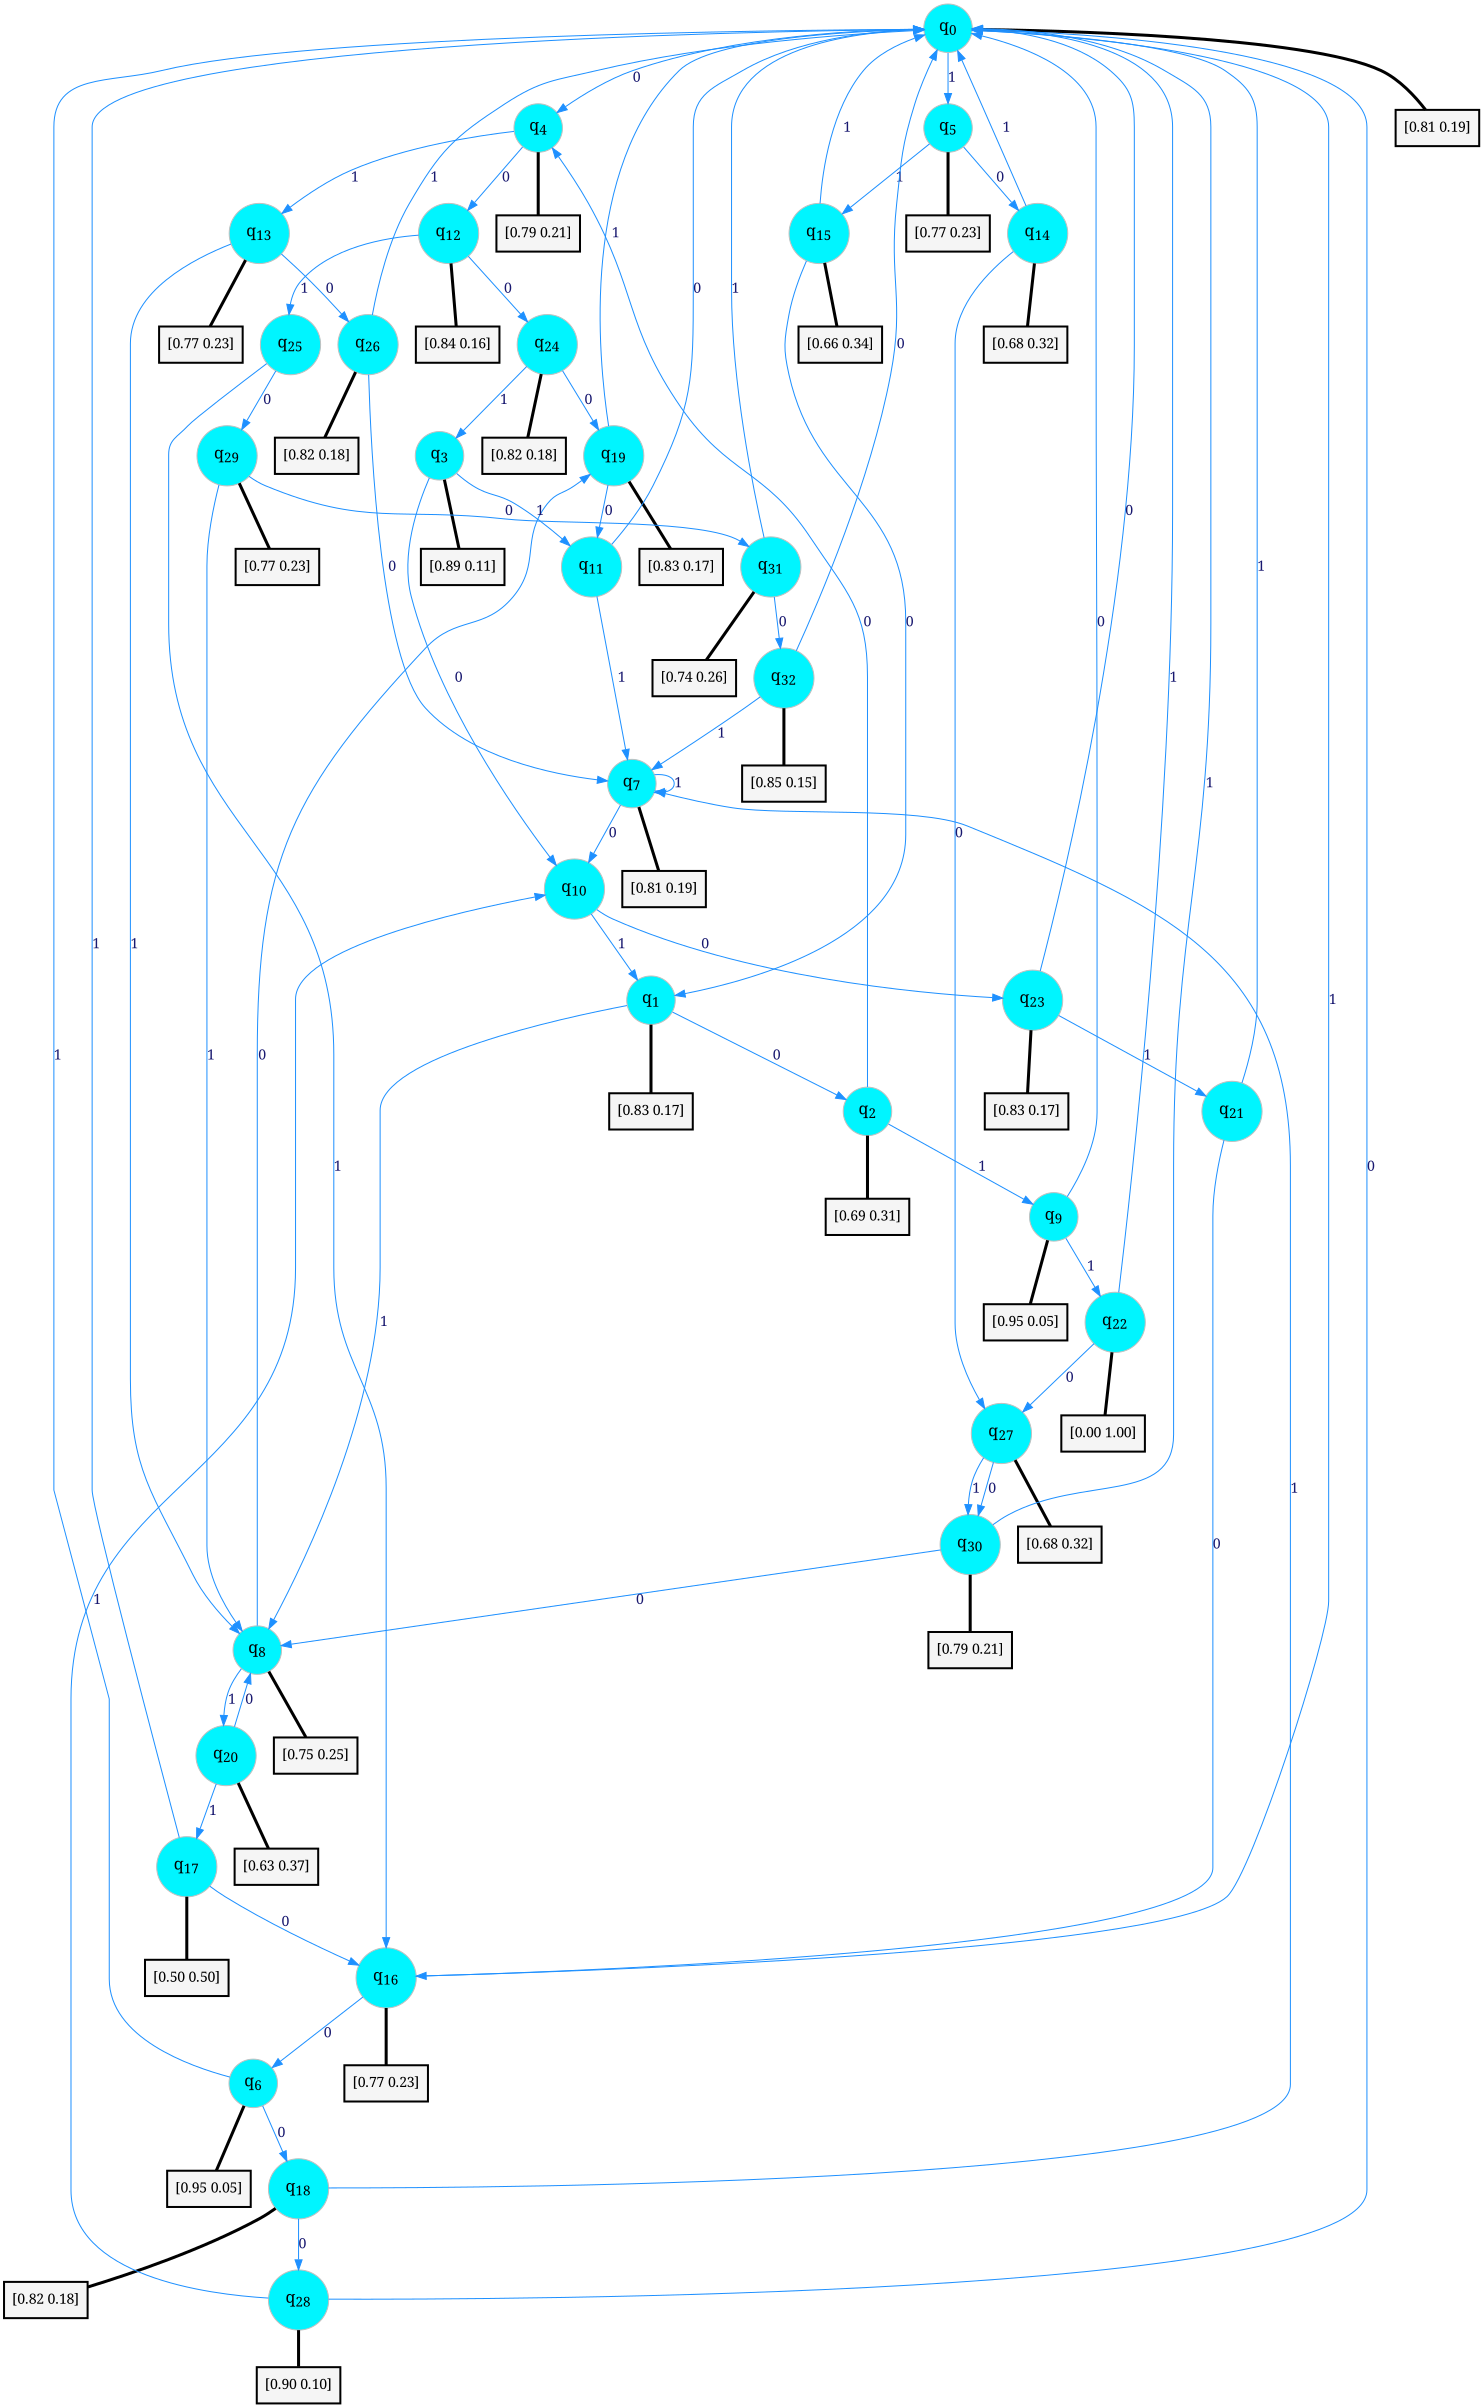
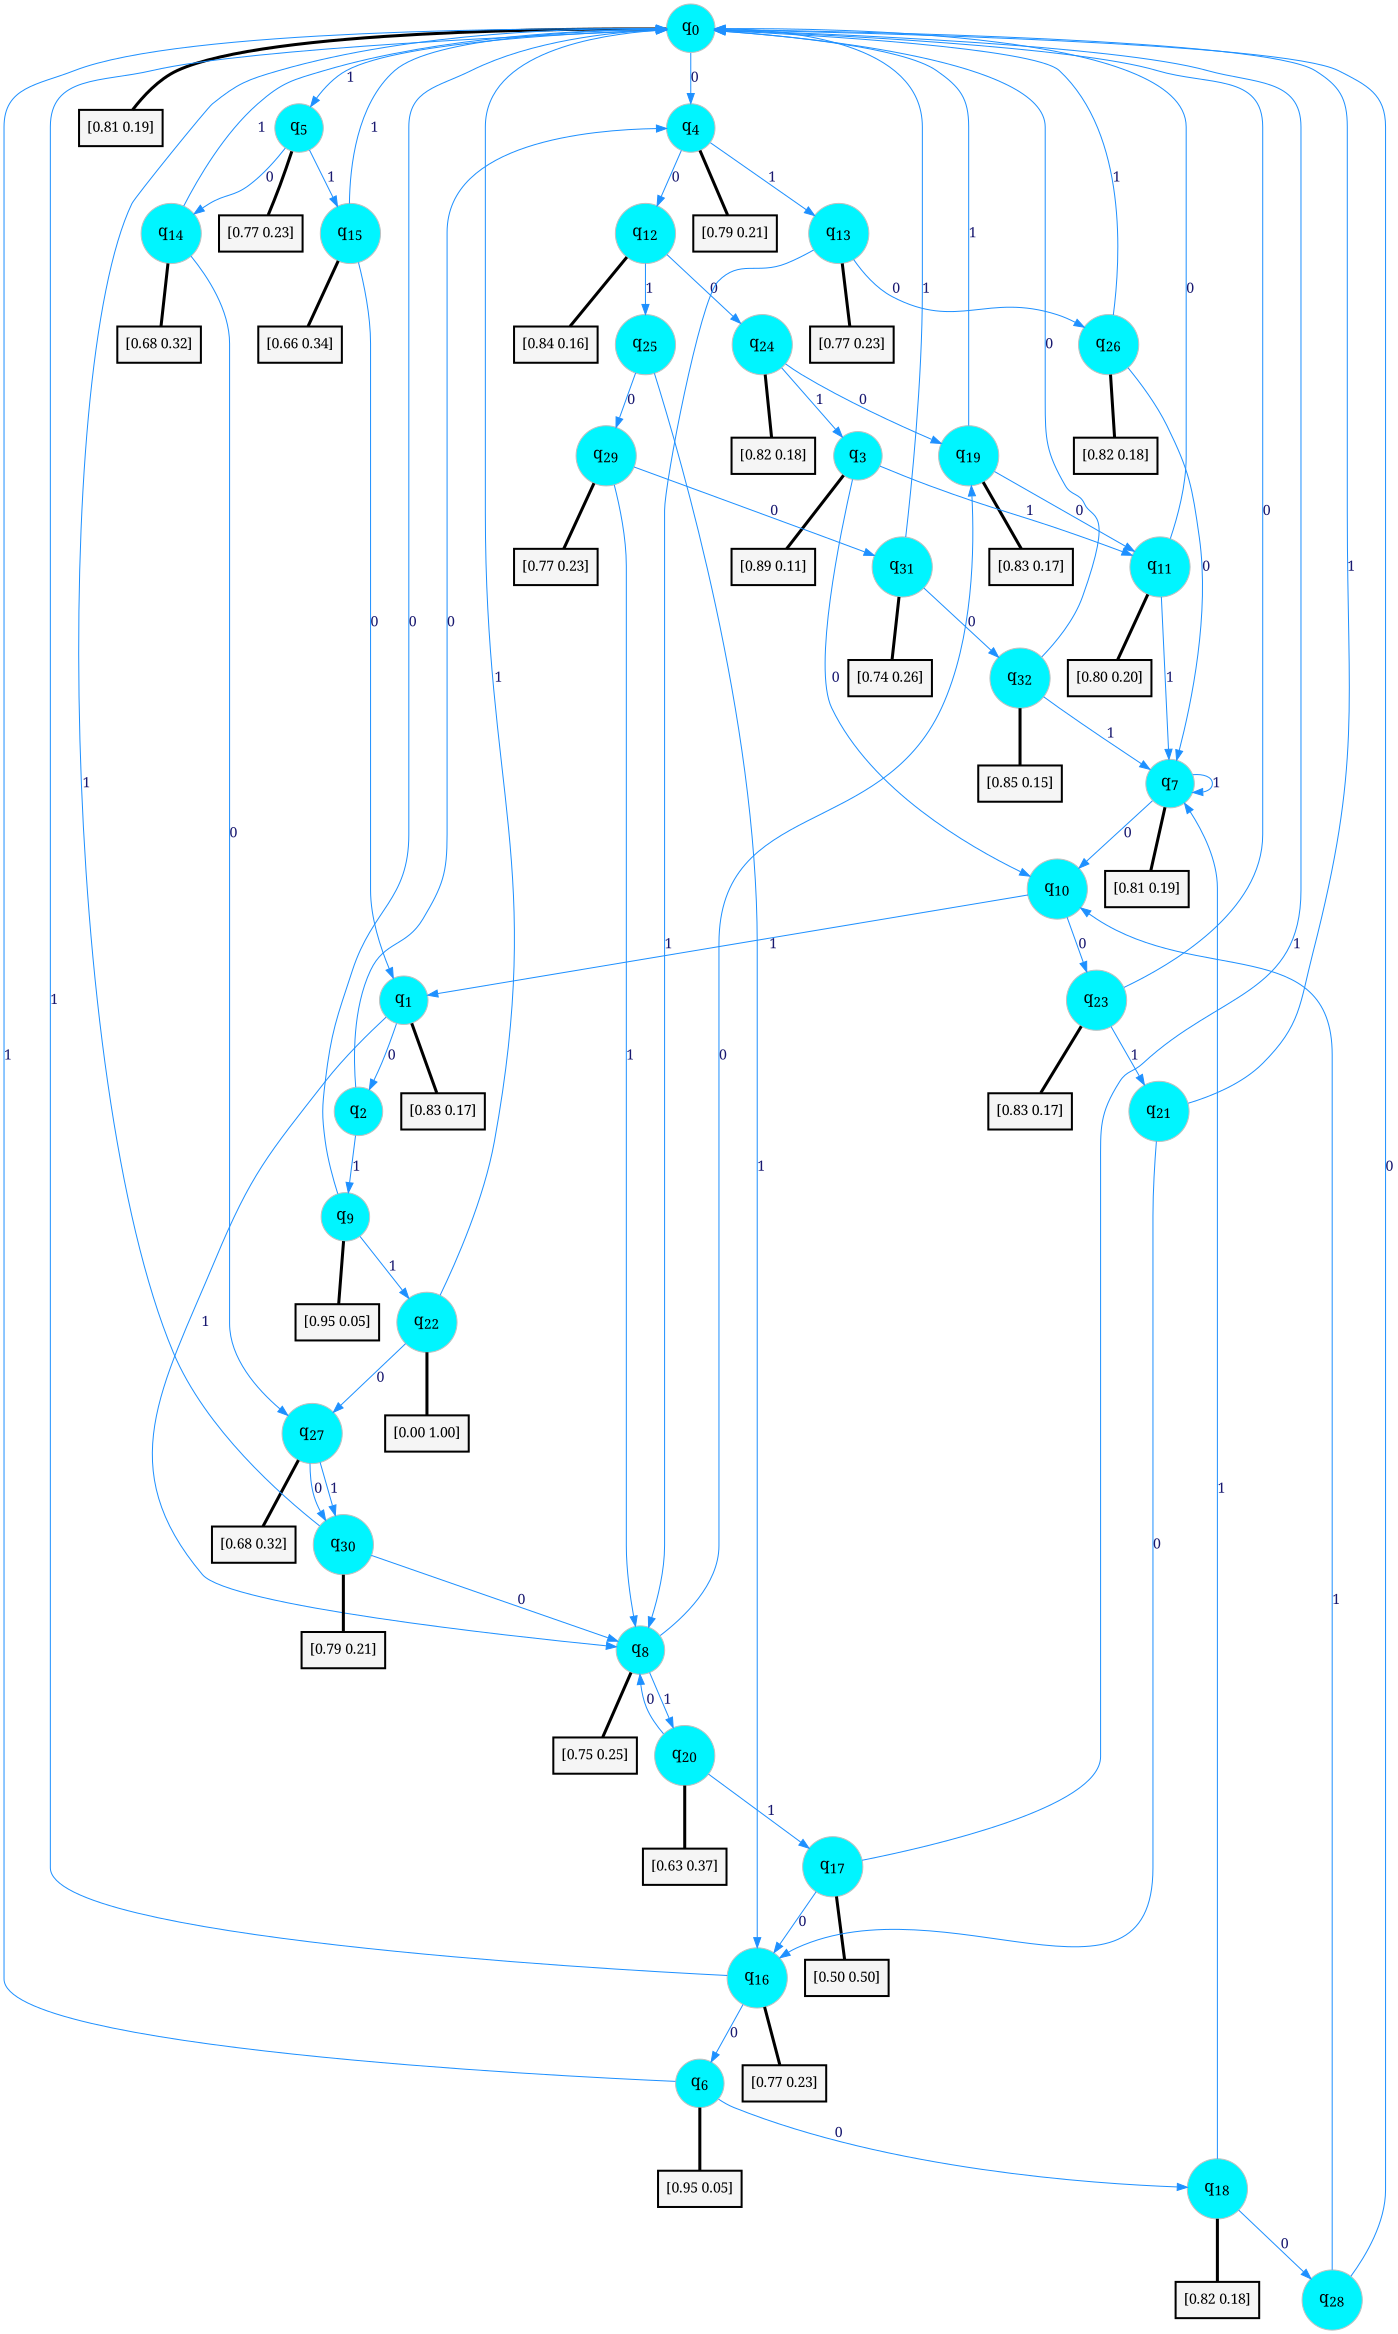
node "[0.80 0.20]": added
node "[0.69 0.31]": removed
node "[0.90 0.10]": removed
